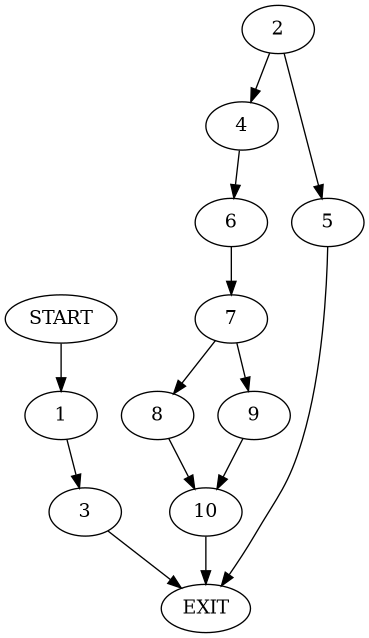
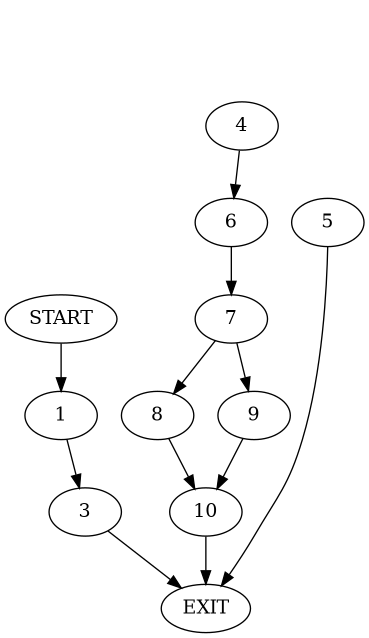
node "2": removed
